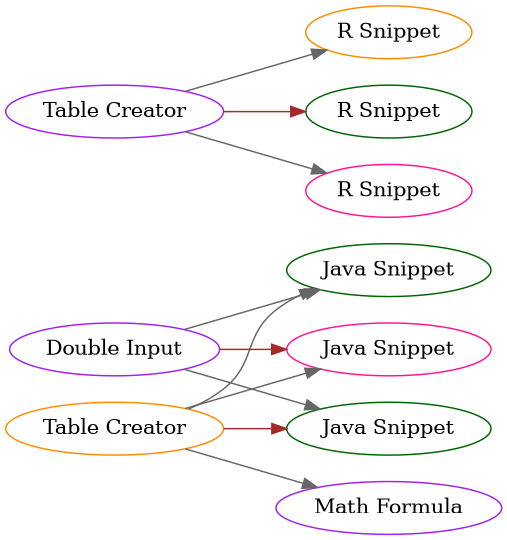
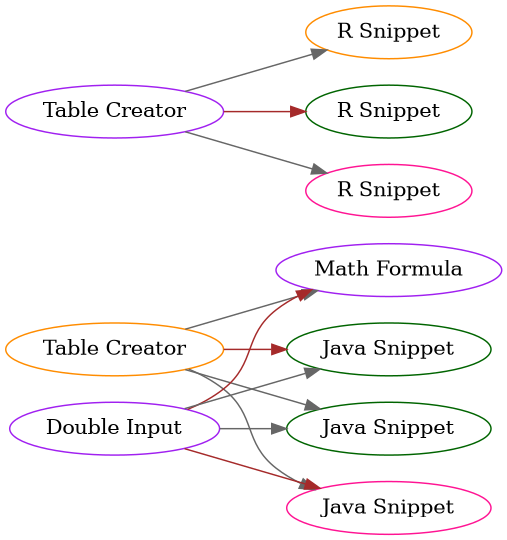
edge "Double Input" -> "Math Formula": added
